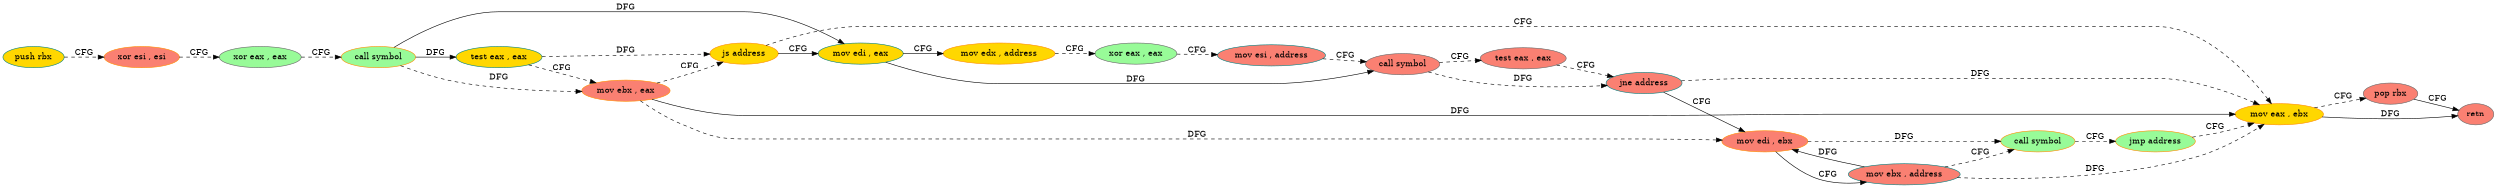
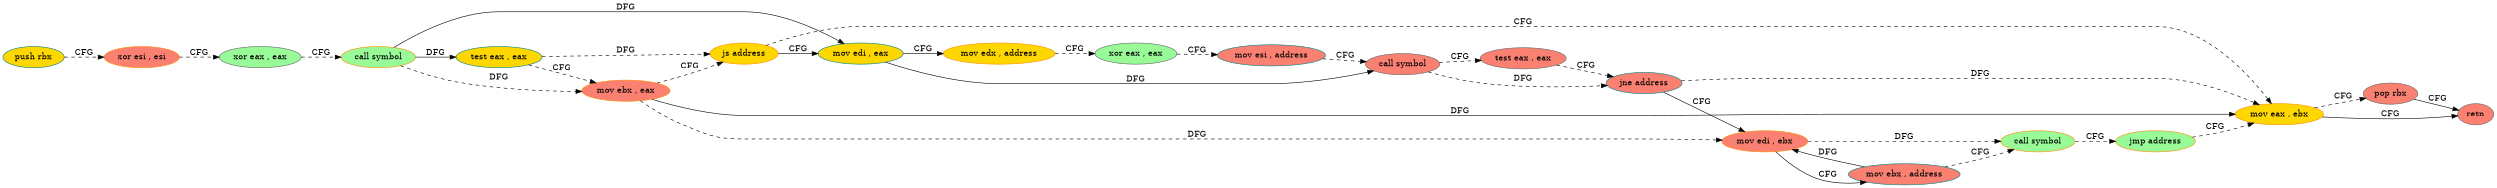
edge "mov eax , ebx" -> "retn": label "DFG" -> "CFG"
edge "mov ebx , address" -> "mov eax , ebx": removed, label "DFG"
